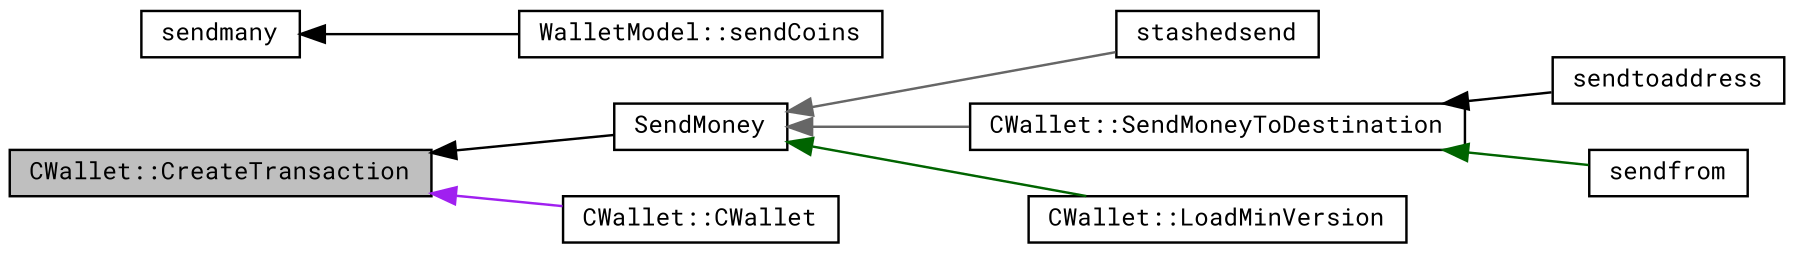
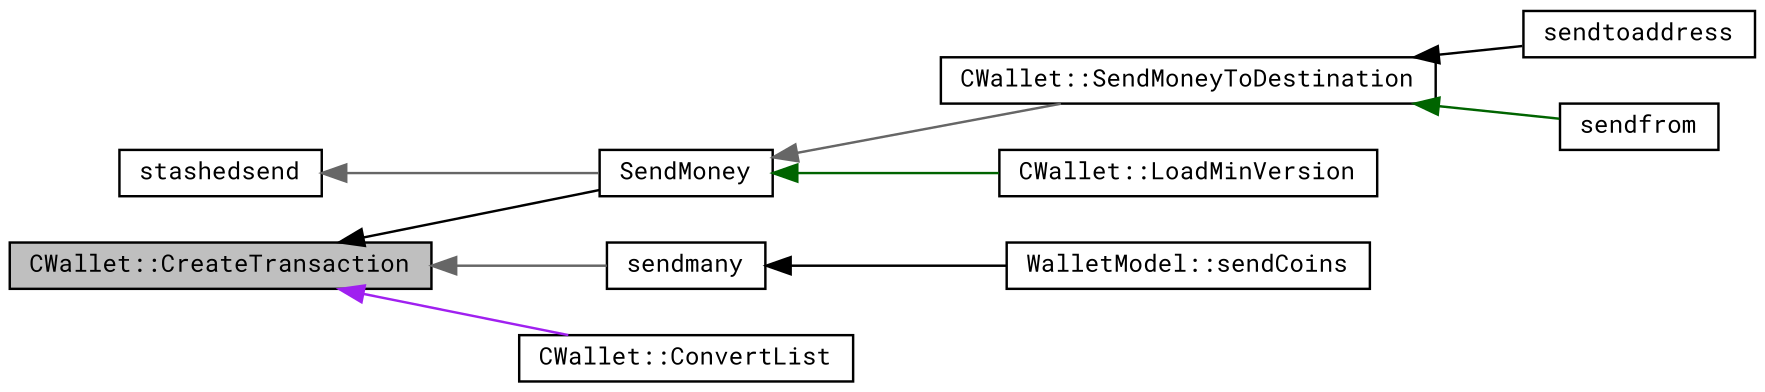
edge "stashedsend" -> "SendMoney": reversed
node "CWallet::CWallet": label "CWallet::CWallet" -> "CWallet::ConvertList"
edge "sendmany" -> "CWallet::CreateTransaction": added
